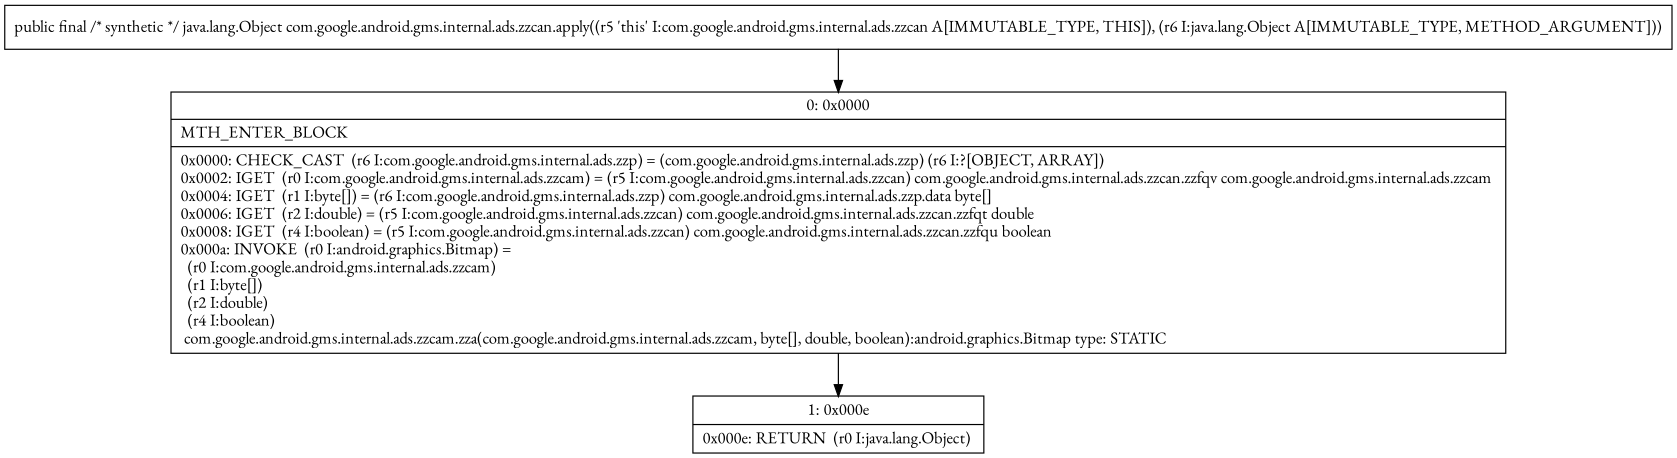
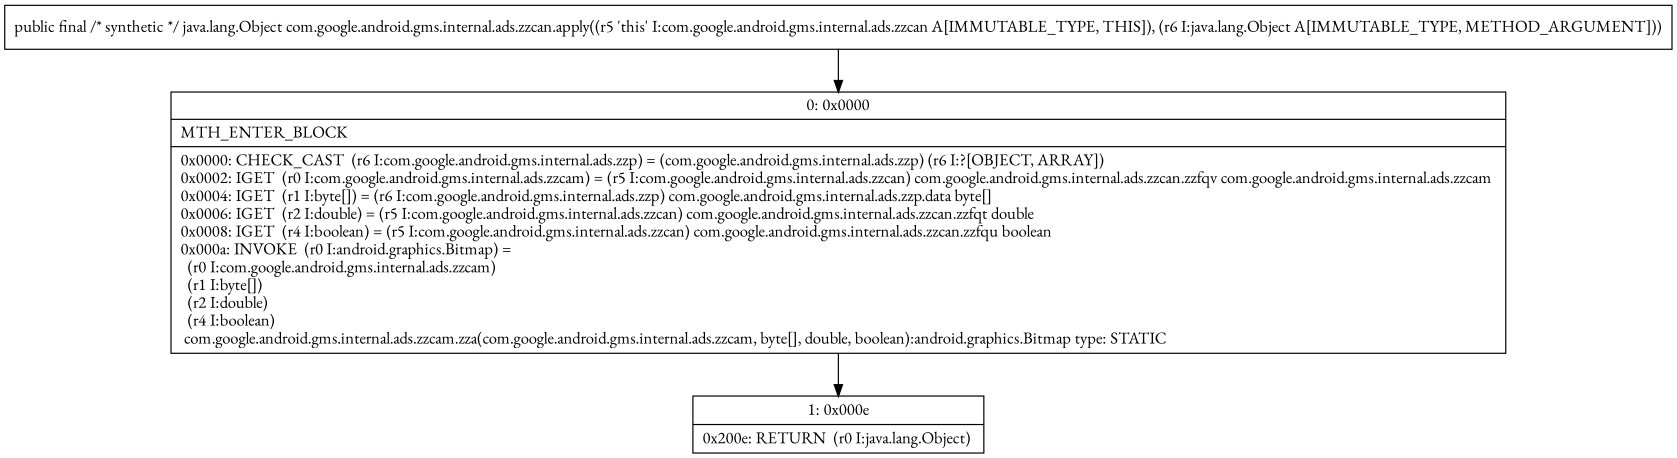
node "1: 0x000e": text "0x000e: RETURN  (r0 I:java.lang.Object)" -> "0x200e: RETURN  (r0 I:java.lang.Object)"
